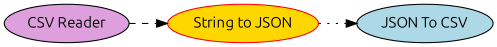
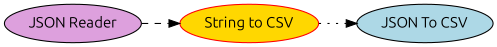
node "CSV Reader": label "CSV Reader" -> "JSON Reader"
node "String to JSON": label "String to JSON" -> "String to CSV"
